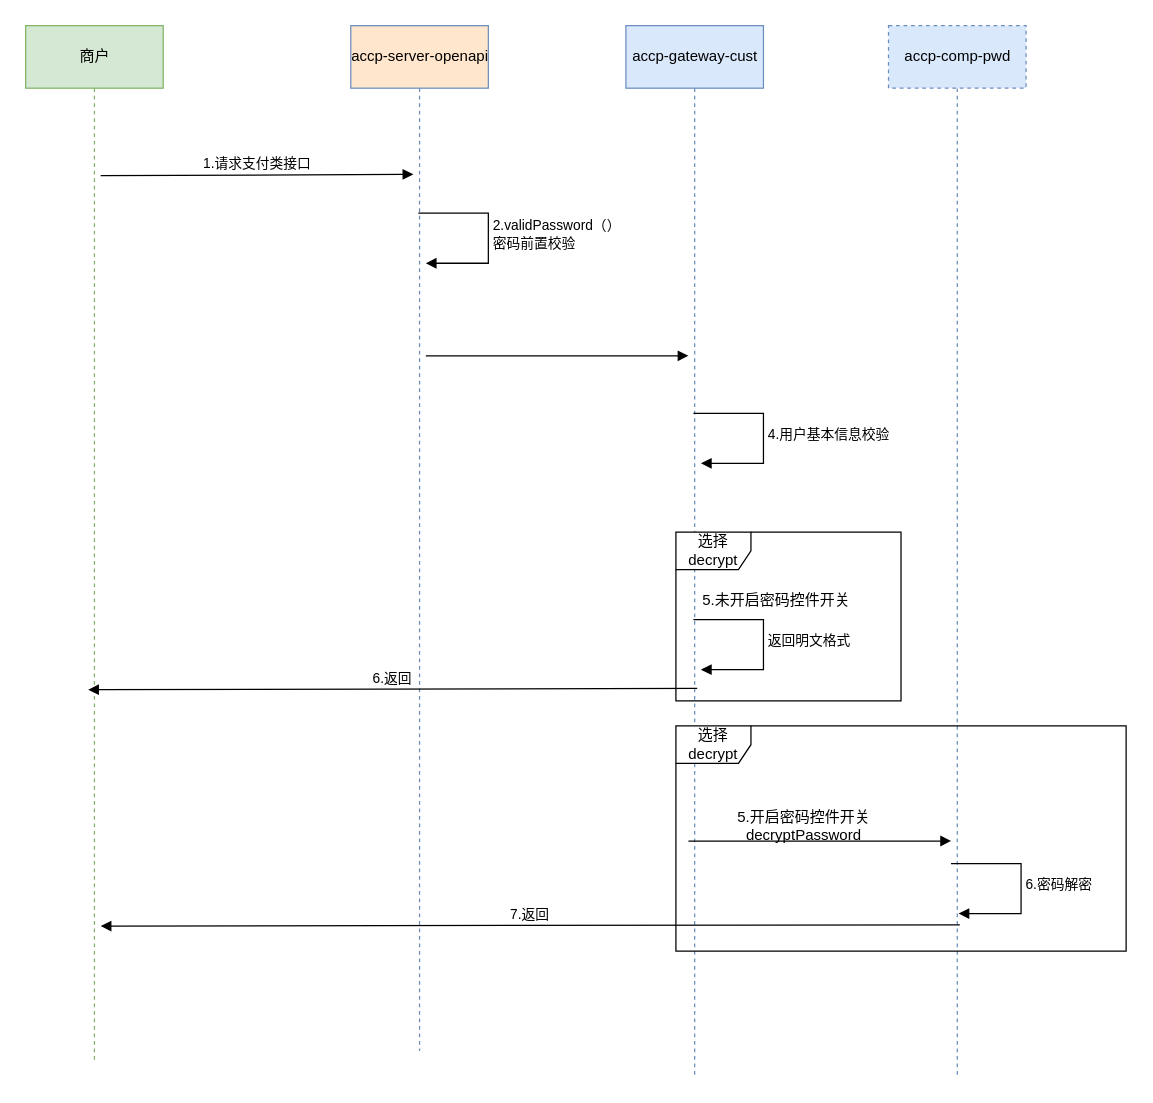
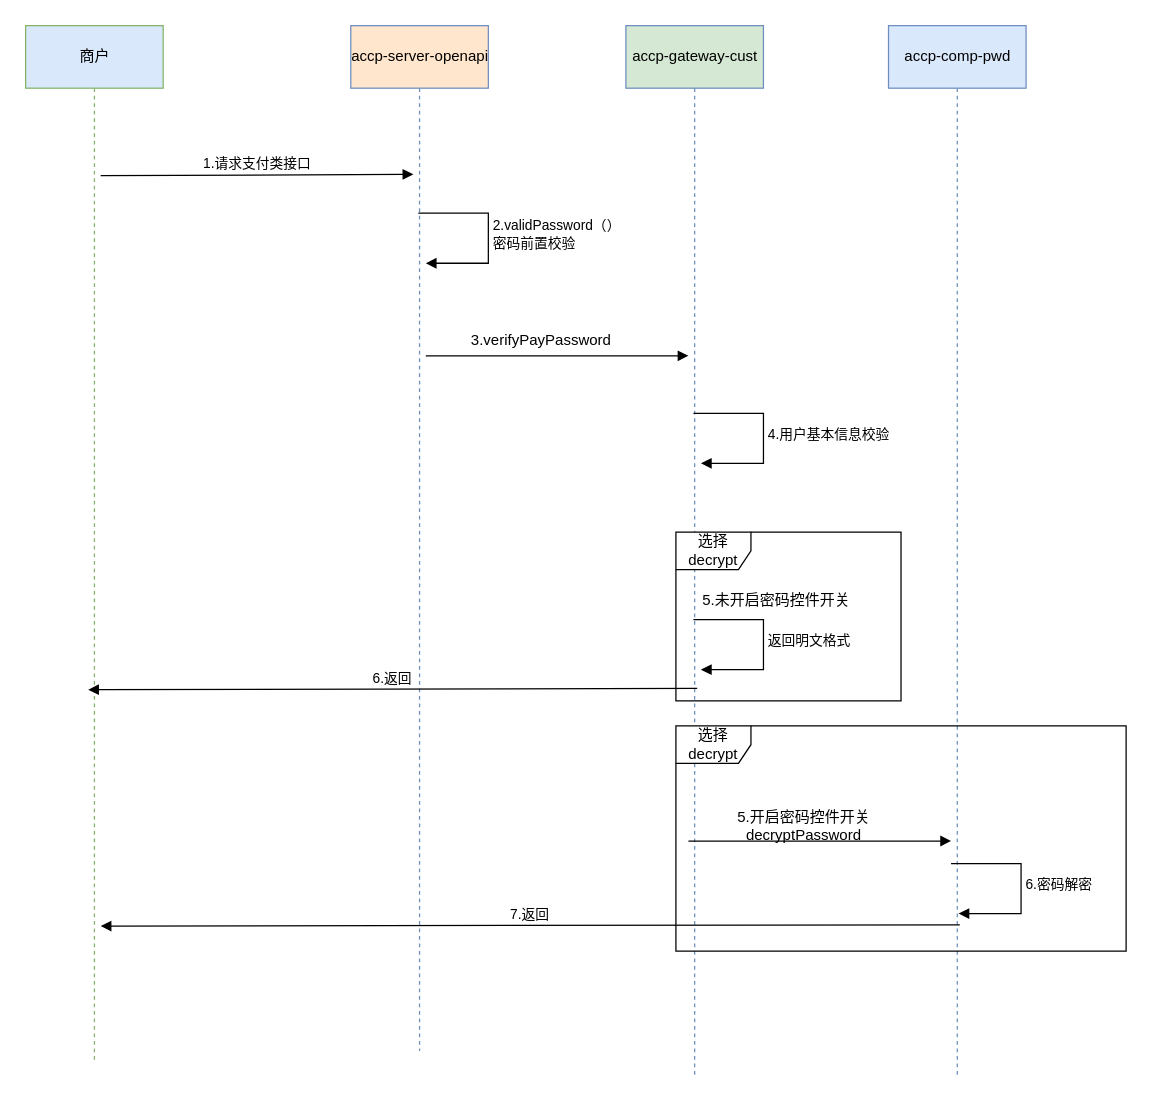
node "商户": fillcolor #d5e8d4 -> #dae8fc
node "accp-gateway-cust": fillcolor #dae8fc -> #d5e8d4
node "accp-comp-pwd": style dashed -> solid
node "3.verifyPayPassword": added
